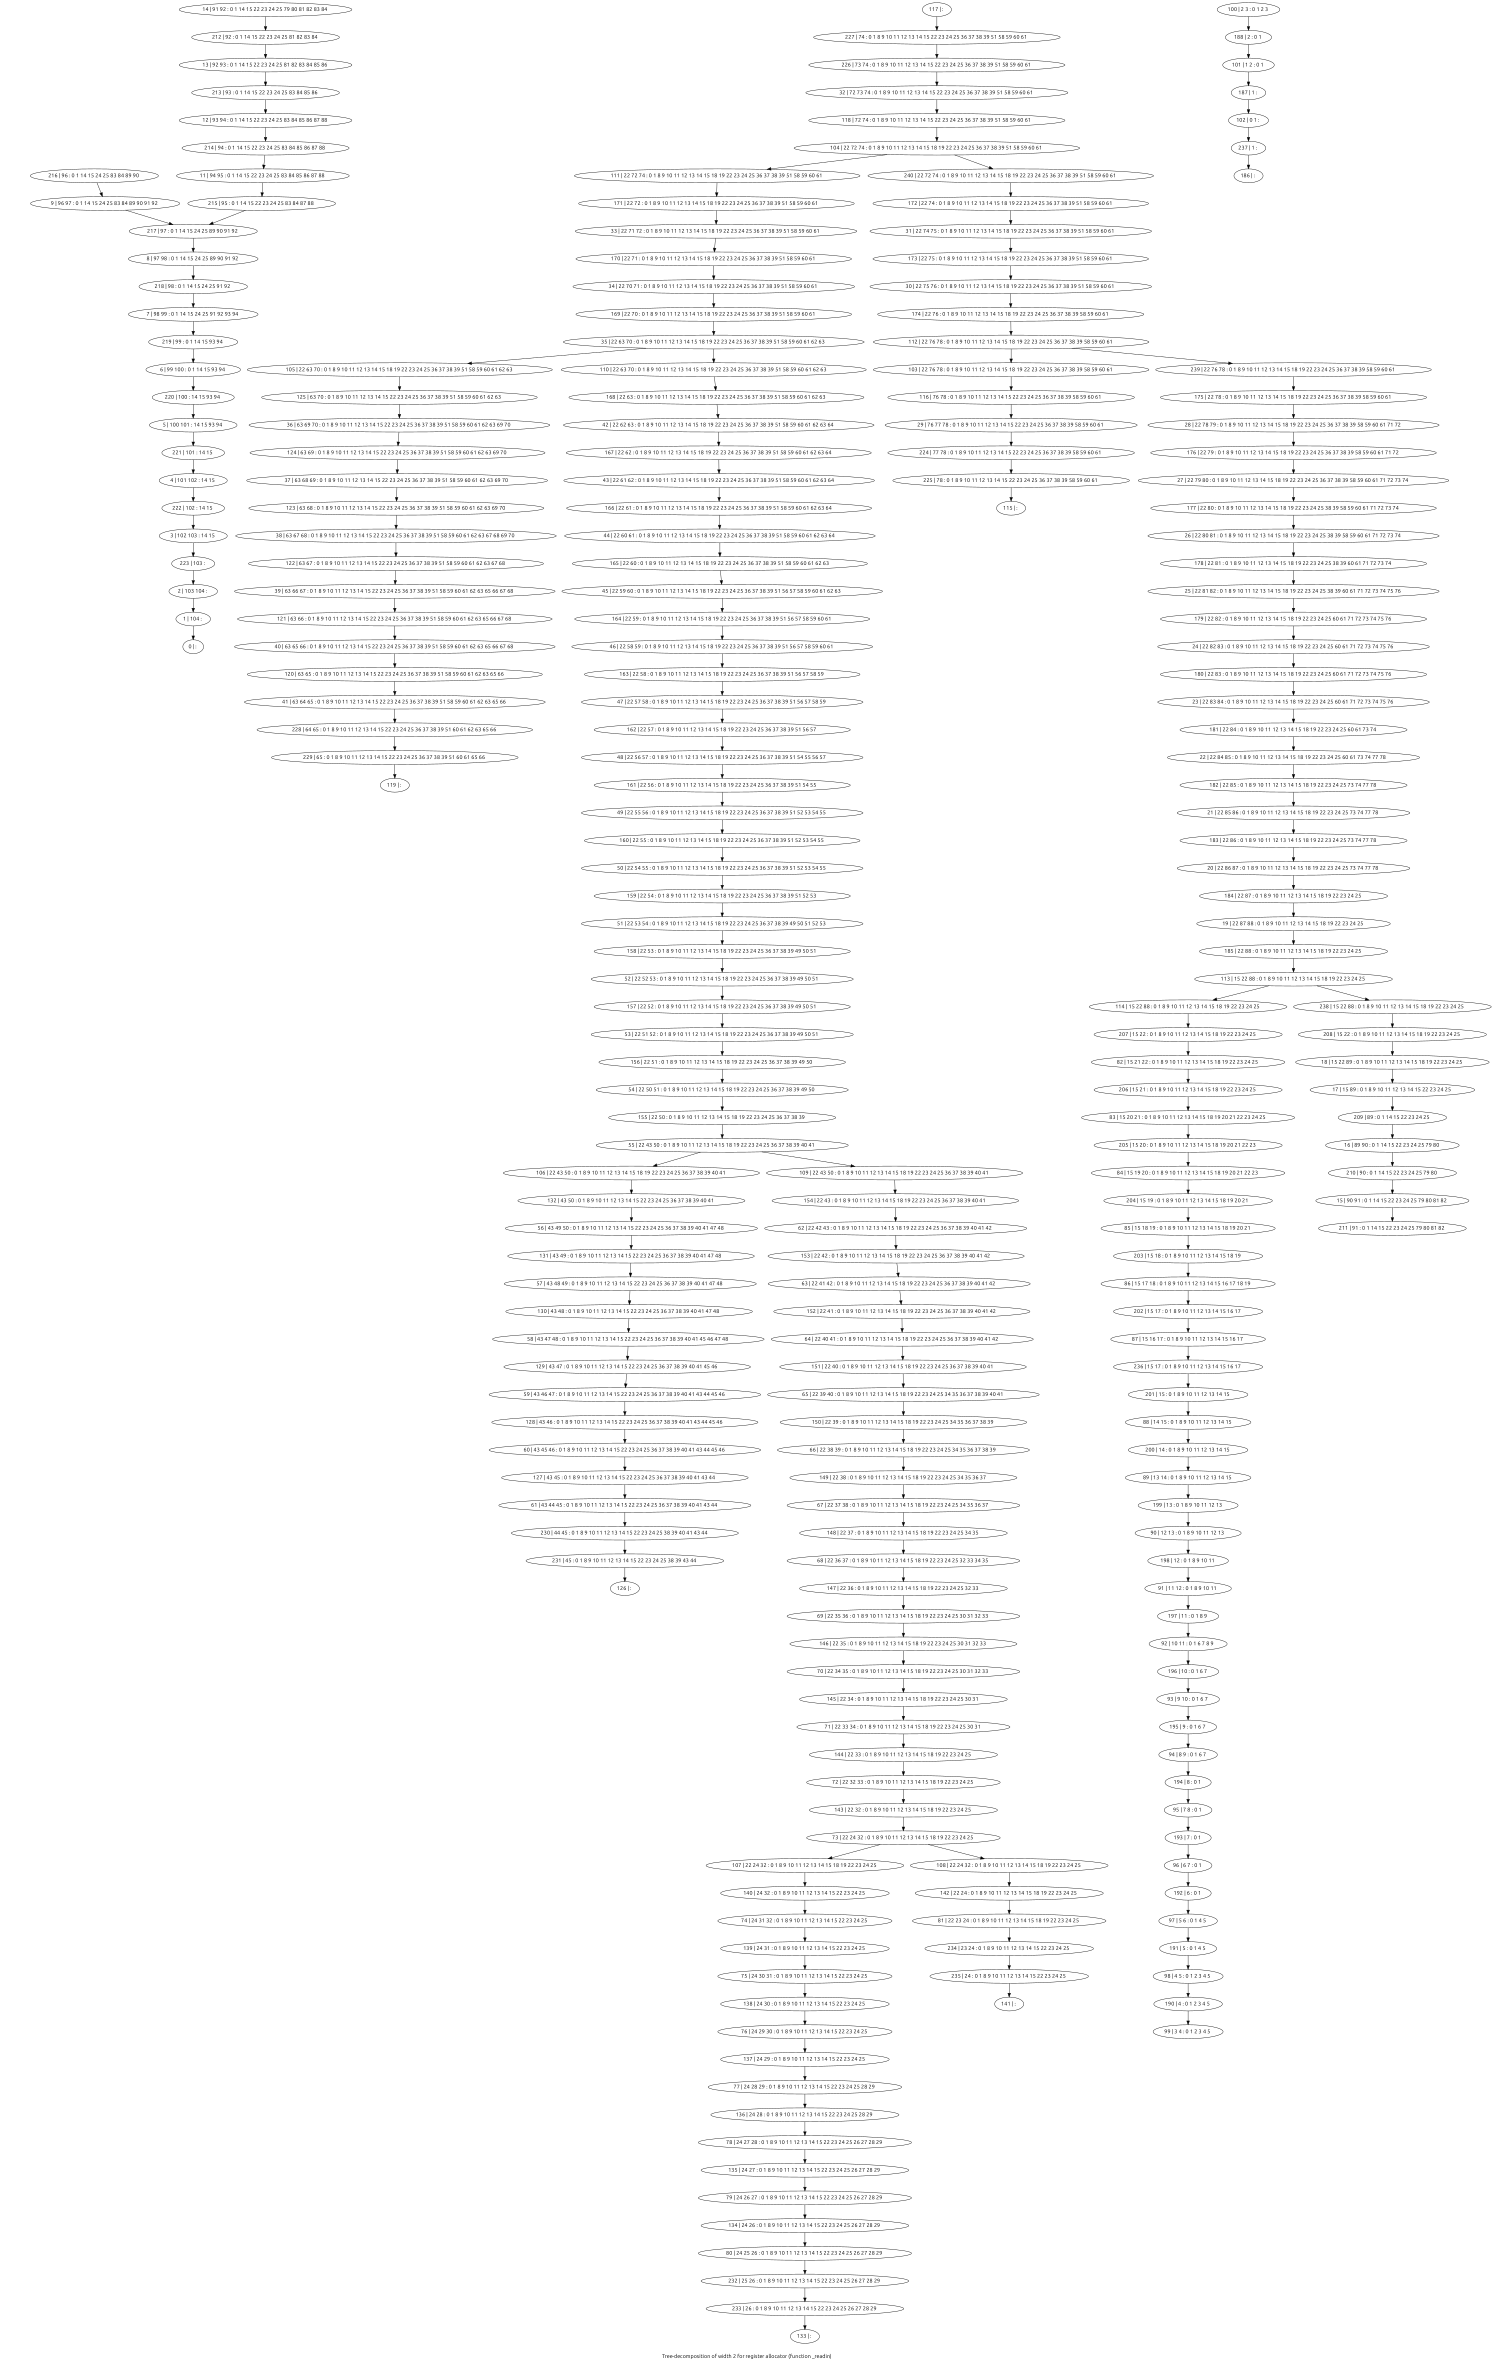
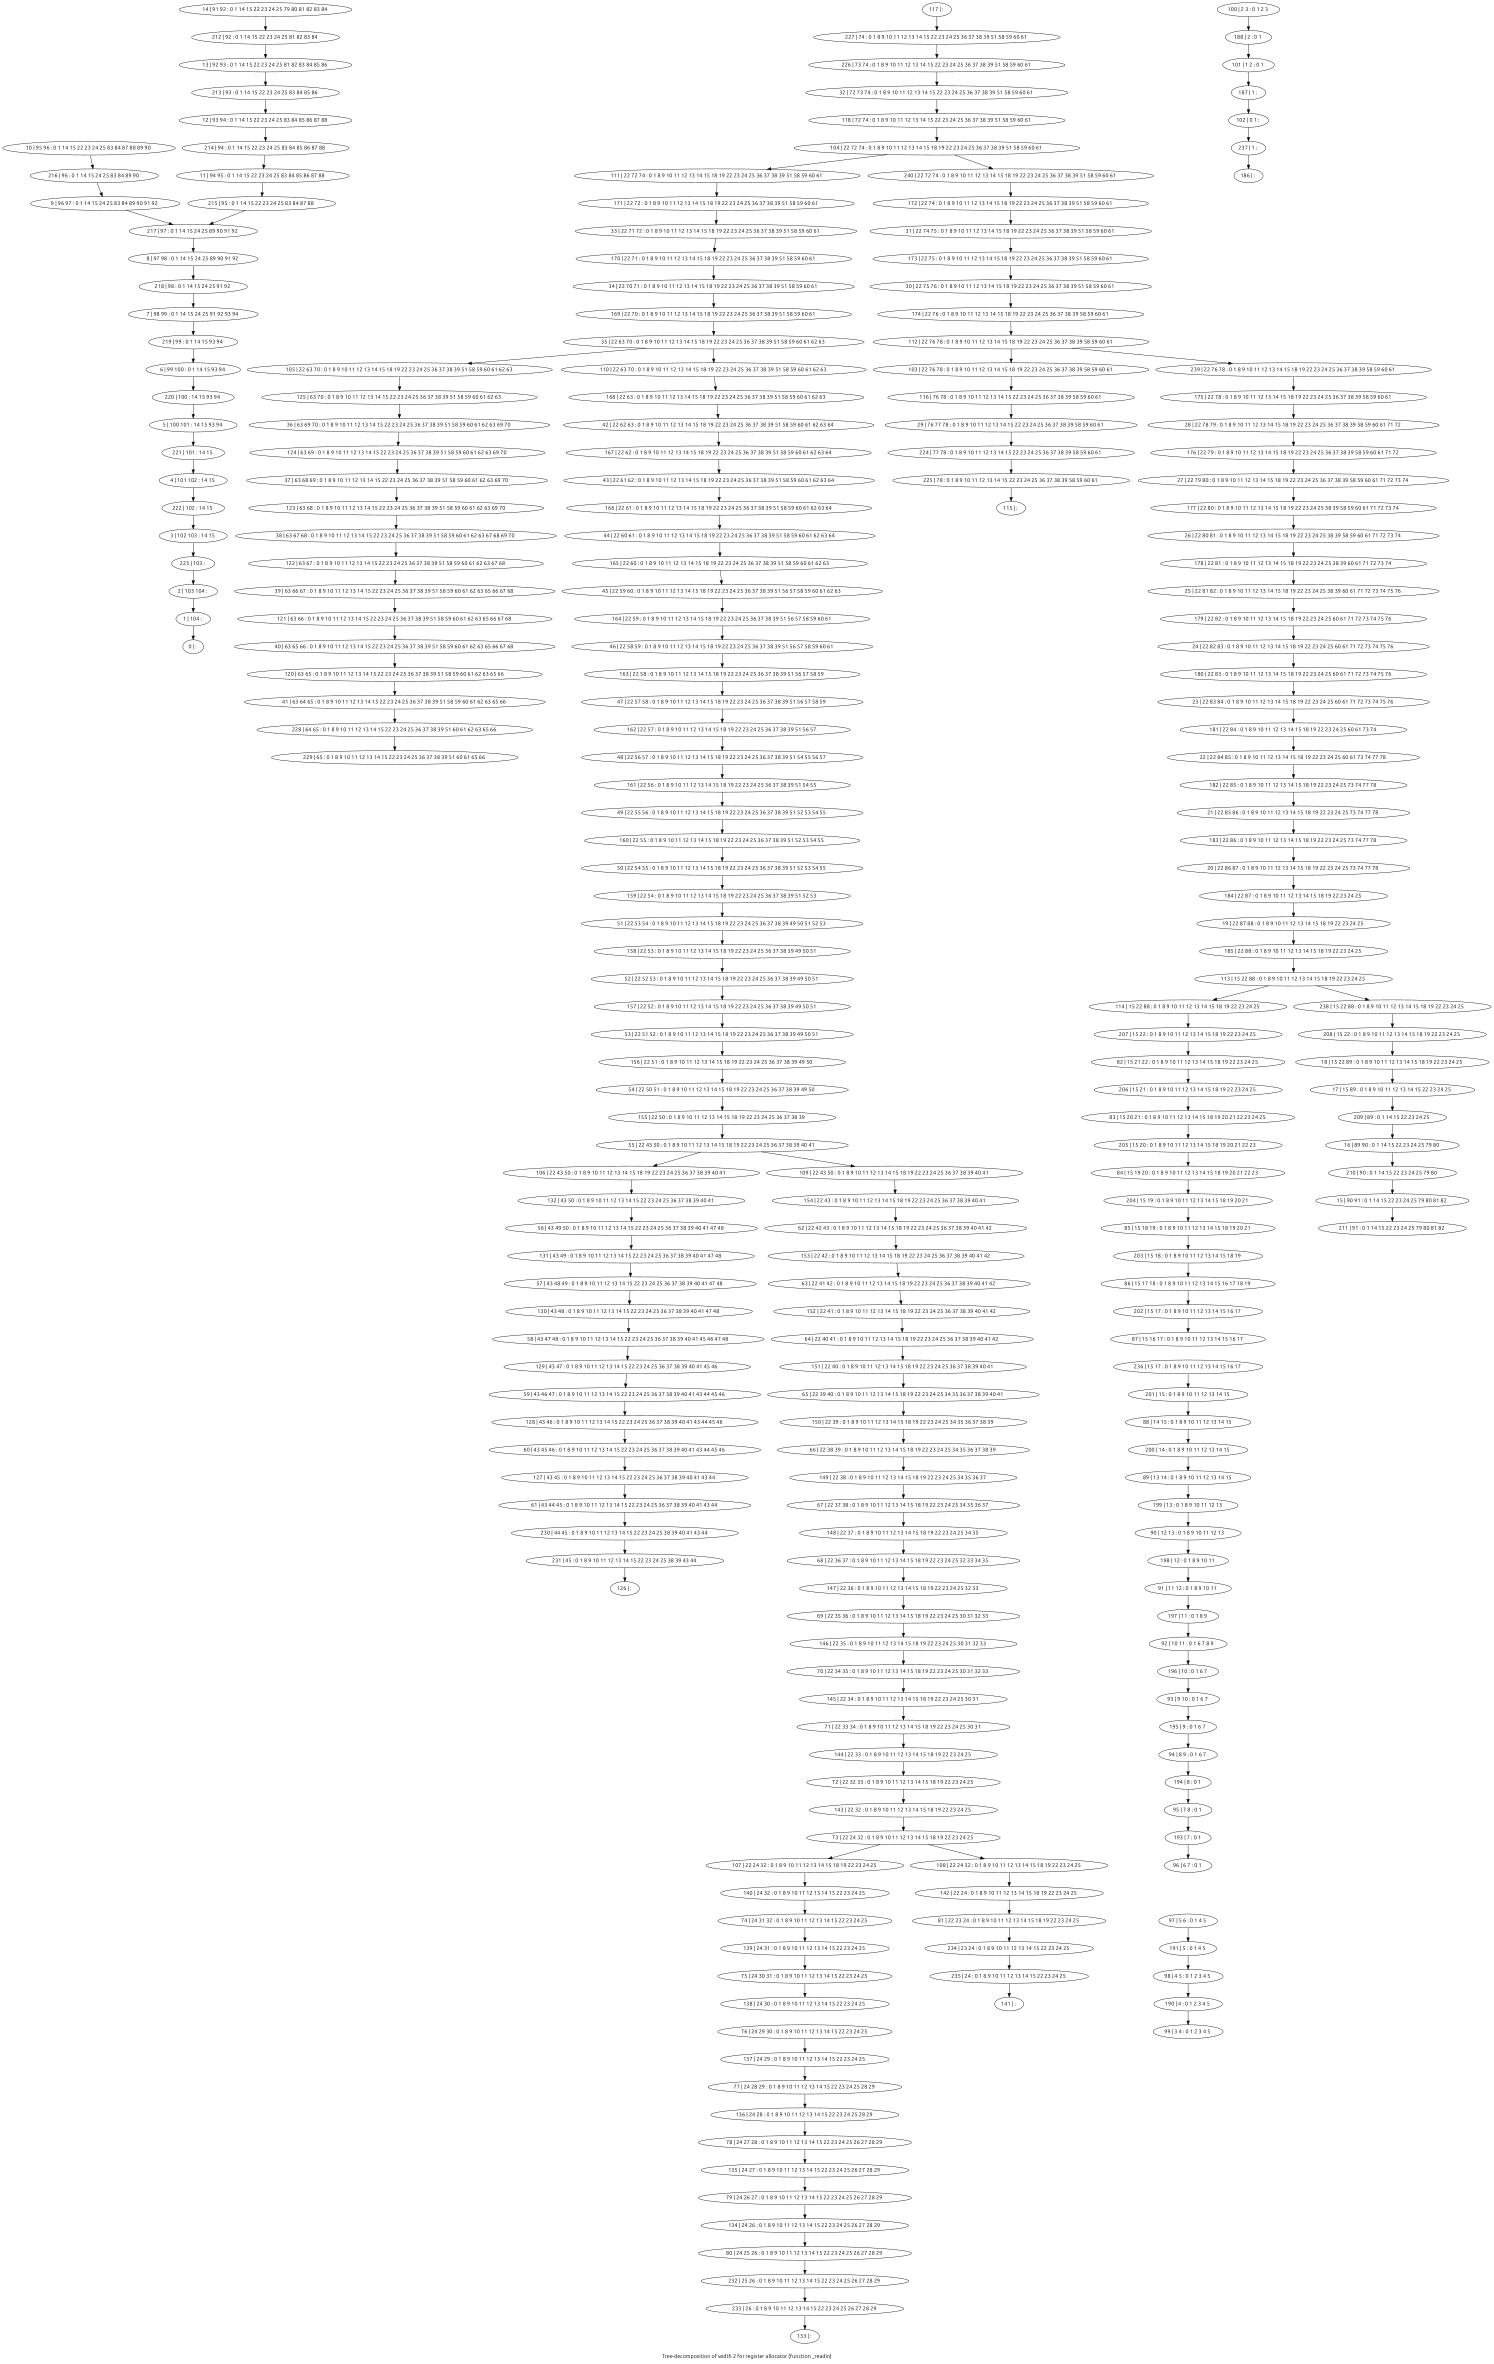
node "10 | 95 96 : 0 1 14 15 22 23 24 25 83 84 87 88 89 90": added
node "119 | :": removed
edge "87 | 15 16 17 : 0 1 8 9 10 11 12 13 14 15 16 17" -> "236 | 15 17 : 0 1 8 9 10 11 12 13 14 15 16 17": removed
node "192 | 6 : 0 1": removed
edge "138 | 24 30 : 0 1 8 9 10 11 12 13 14 15 22 23 24 25" -> "76 | 24 29 30 : 0 1 8 9 10 11 12 13 14 15 22 23 24 25": removed
